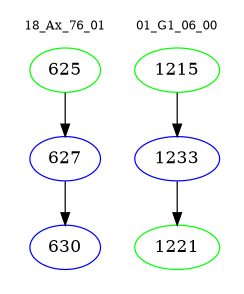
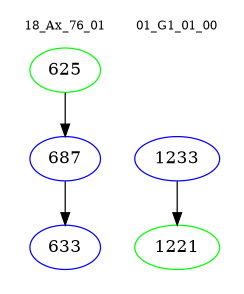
cluster "01_G1_06_00": label "01_G1_06_00" -> "01_G1_01_00"
node "1215": removed
node "627": label "627" -> "687"
node "630": label "630" -> "633"
